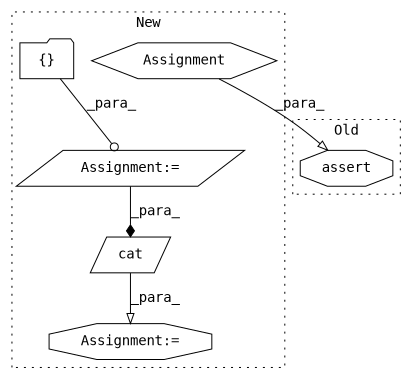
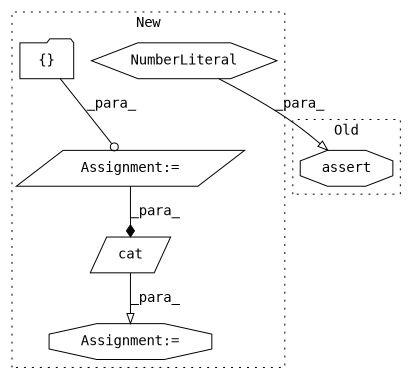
node "Assignment": label "Assignment" -> "NumberLiteral"
